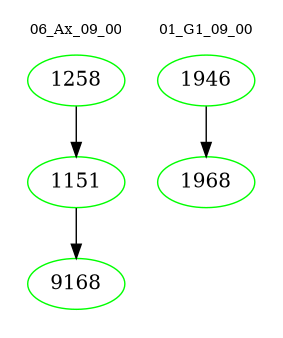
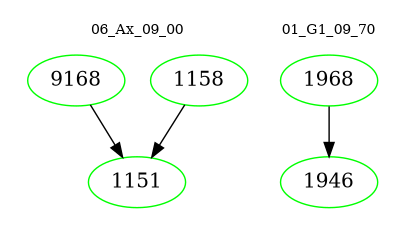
cluster "01_G1_09_00": label "01_G1_09_00" -> "01_G1_09_70"
node "1258": label "1258" -> "1158"
edge "1946" -> "1968": reversed
edge "1151" -> "9168": reversed
